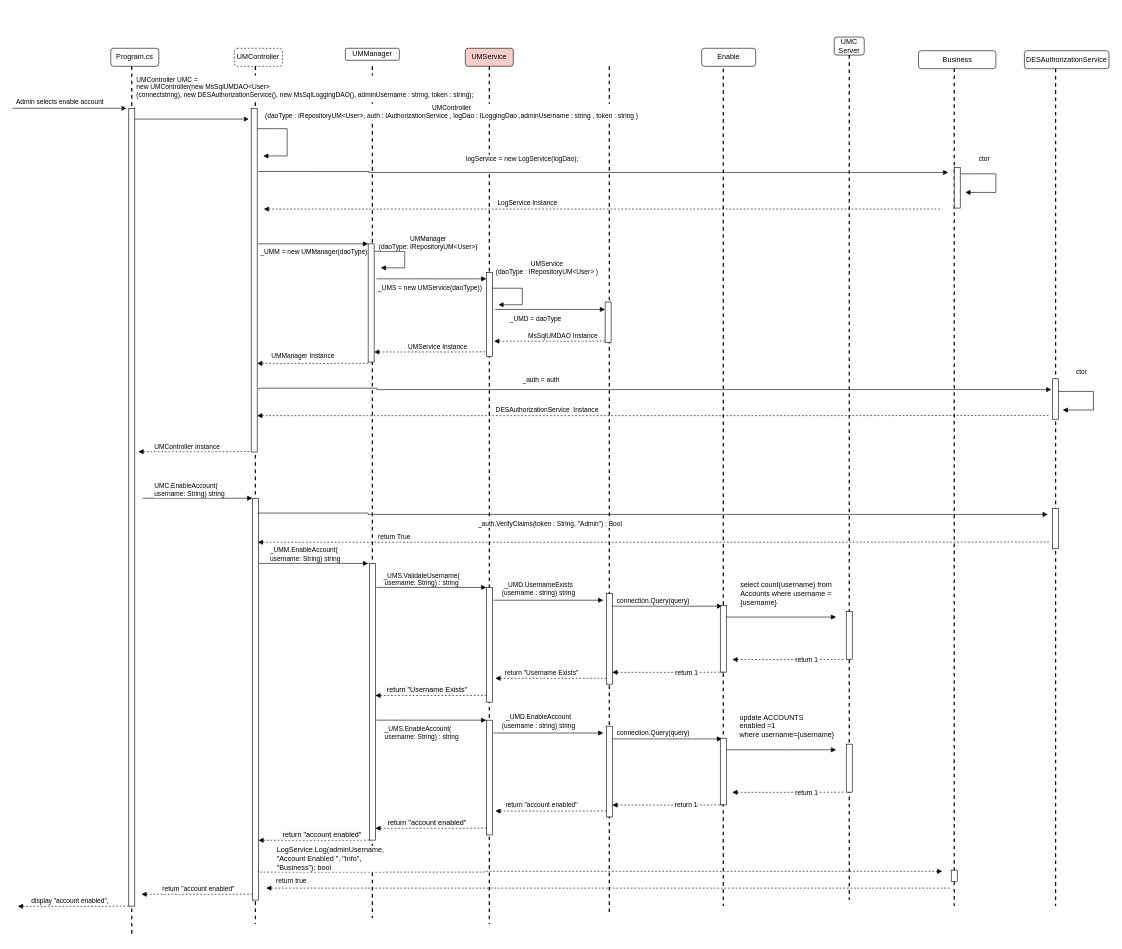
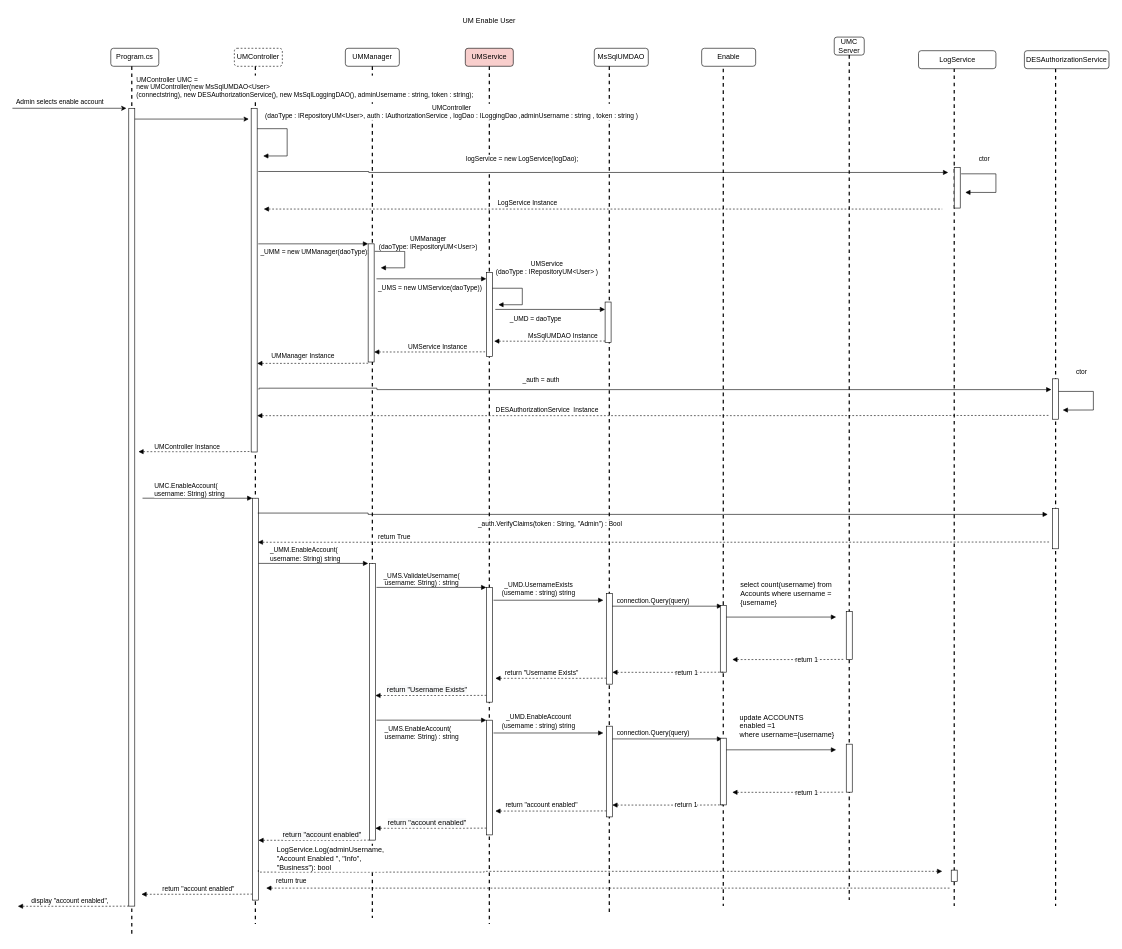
node "UM Enable User": added
node "UMManager": size 54x12 -> 54x18
node "MsSqlUMDAO": added
node "Business": label "Business" -> "LogService"
